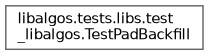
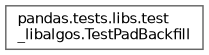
node "libalgos.tests.libs.test _libalgos.TestPadBackfill": label "libalgos.tests.libs.test _libalgos.TestPadBackfill" -> "pandas.tests.libs.test _libalgos.TestPadBackfill"
